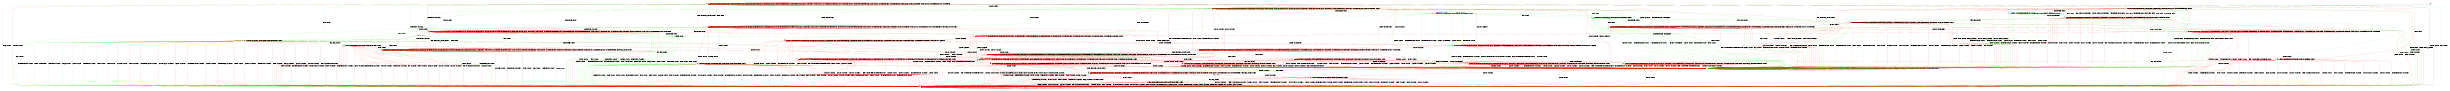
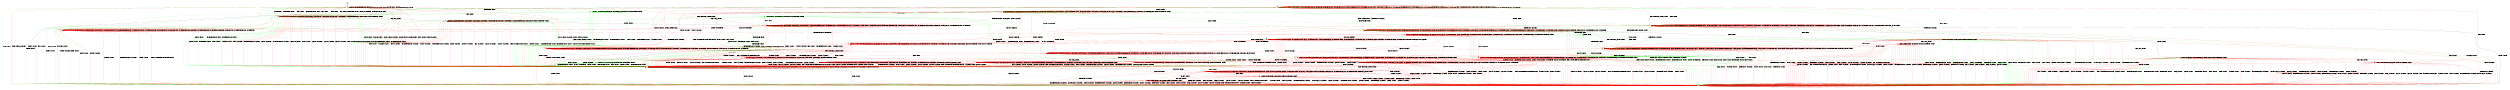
edge "p" -> "q": removed, label "KEX30 / NO_RESP"
edge "o" -> "g": label "UA_PW_OK / UNIMPLEMENTED" -> "KEX30 / NO_RESP"
edge "ff" -> "e": reversed
